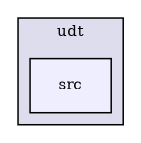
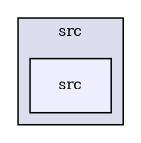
cluster "udt": label "udt" -> "src"
